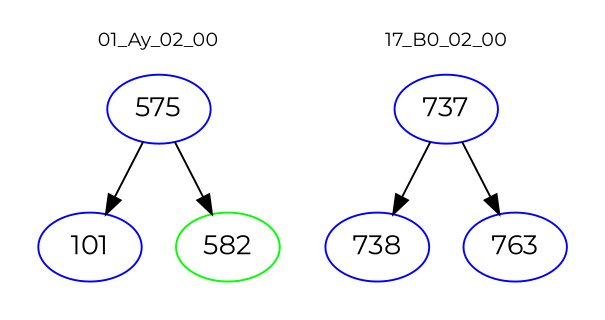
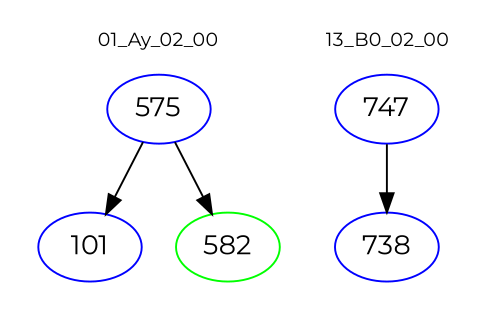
cluster "17_B0_02_00": label "17_B0_02_00" -> "13_B0_02_00"
node "737": label "737" -> "747"
node "763": removed
